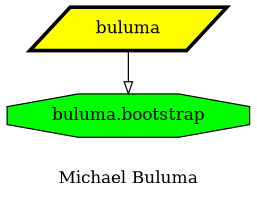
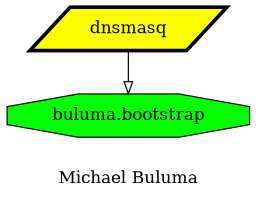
node "buluma": label "buluma" -> "dnsmasq"
